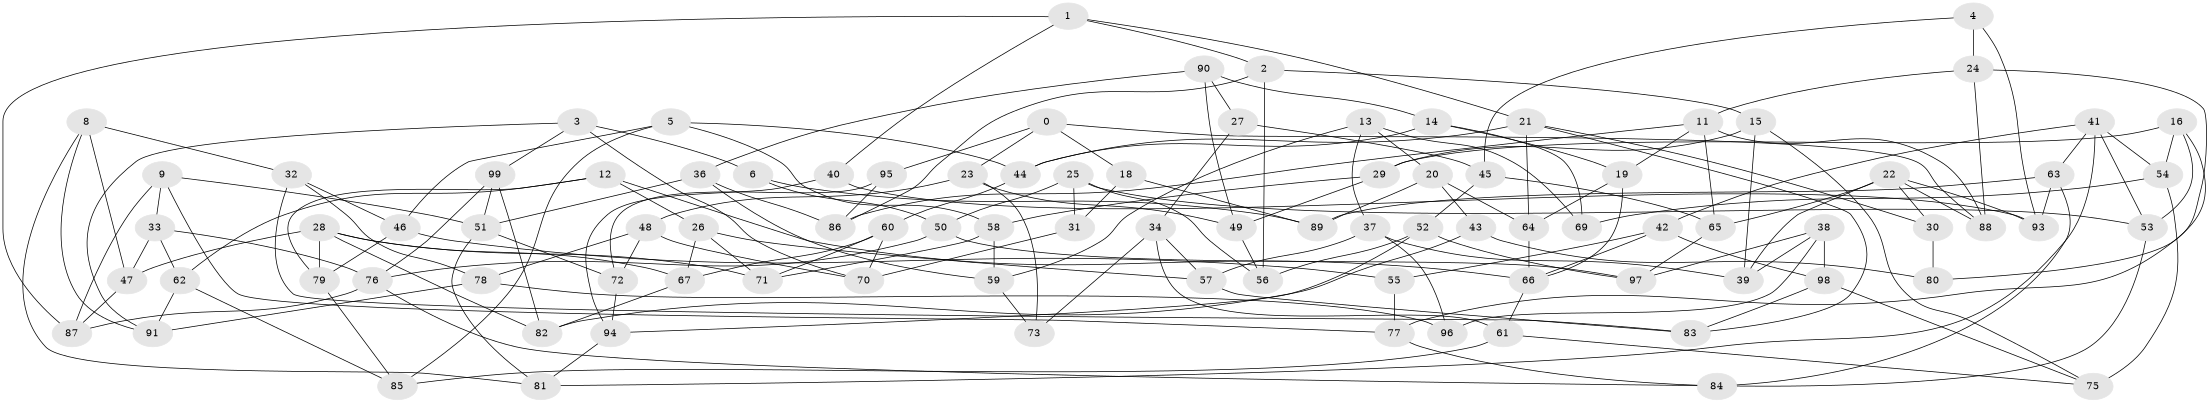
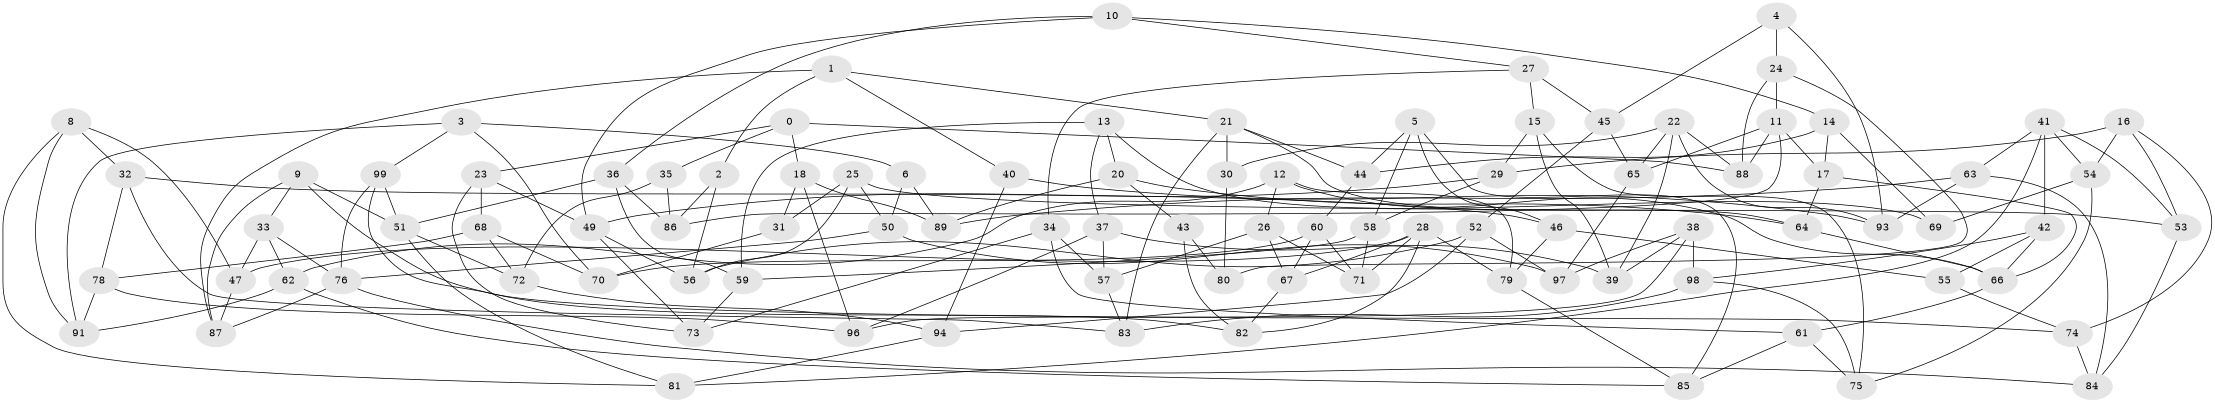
node "90": label "90" -> "10"
edge "2" -- "15": now "27" -- "15"
node "95": label "95" -> "35"
node "19": label "19" -> "17"
node "48": label "48" -> "68"
edge "18" -- "96": added
edge "49" -- "73": added
node "77": label "77" -> "74"
